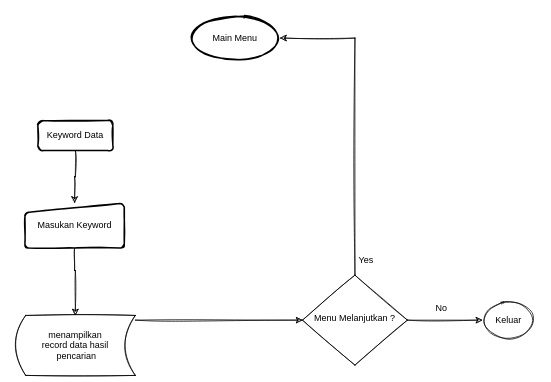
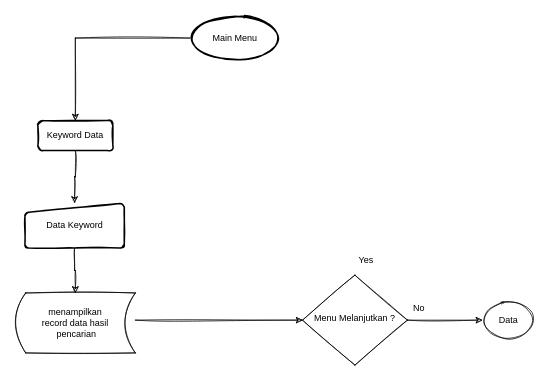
edge "Main Menu" -> "Keyword Data": added
edge "Menu Melanjutkan ?" -> "Main Menu": removed
node "Masukan Keyword": label "Masukan Keyword" -> "Data Keyword"
node "No": moved (441, 309) -> (419, 309)
node "Keluar": label "Keluar" -> "Data"
node "menampilkan record data hasil pencarian": moved (75, 345) -> (75, 323)
